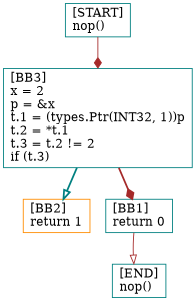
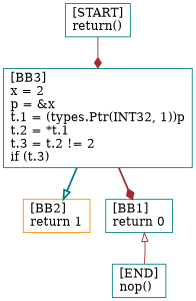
node "[START] nop()": label "[START] nop()" -> "[START] return()"
edge "[BB1] return 0" -> "[END] nop()": reversed
